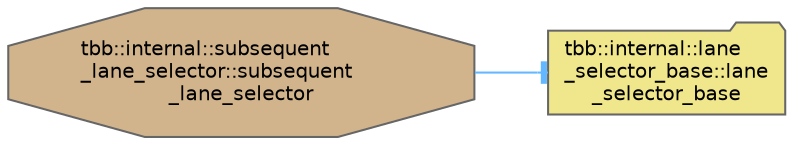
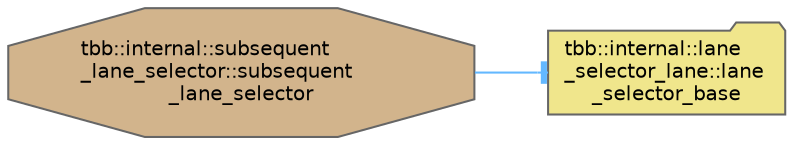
node "tbb::internal::lane _selector_base::lane _selector_base": label "tbb::internal::lane _selector_base::lane _selector_base" -> "tbb::internal::lane _selector_lane::lane _selector_base"
